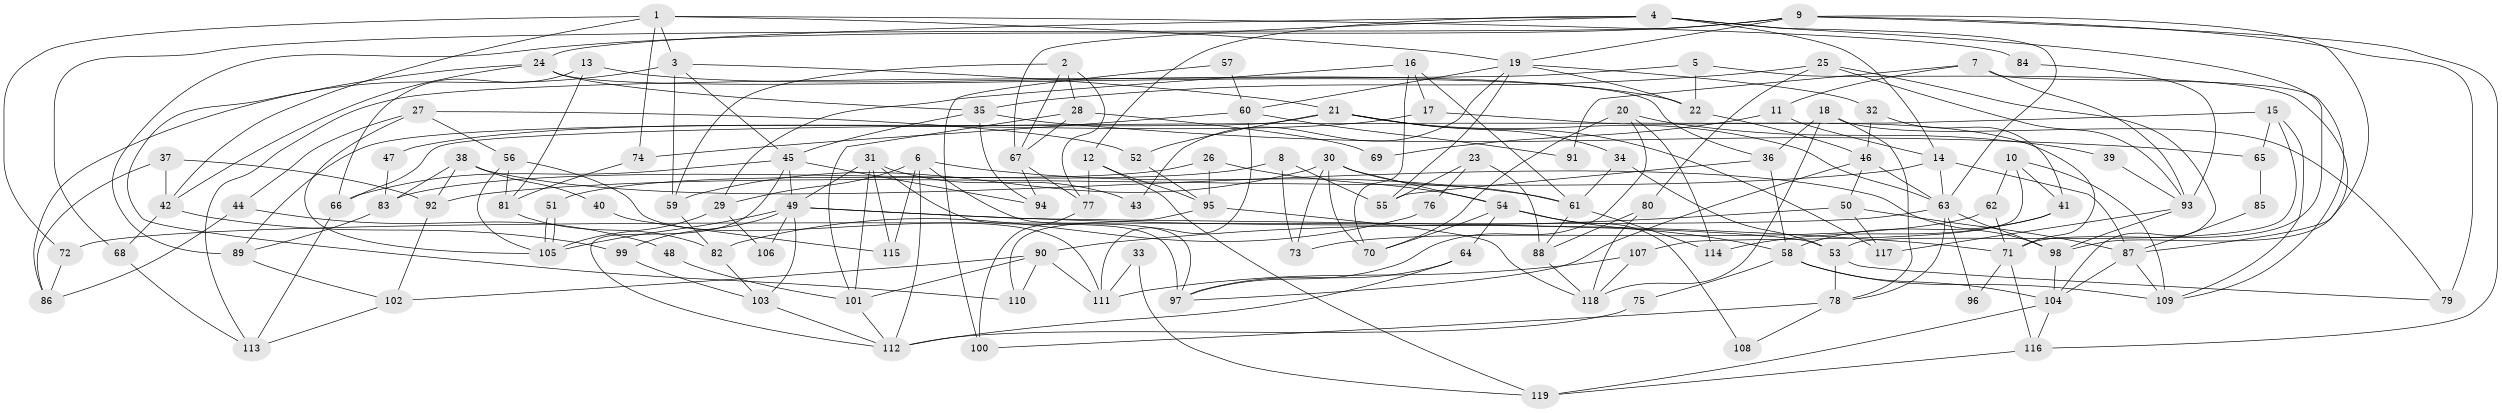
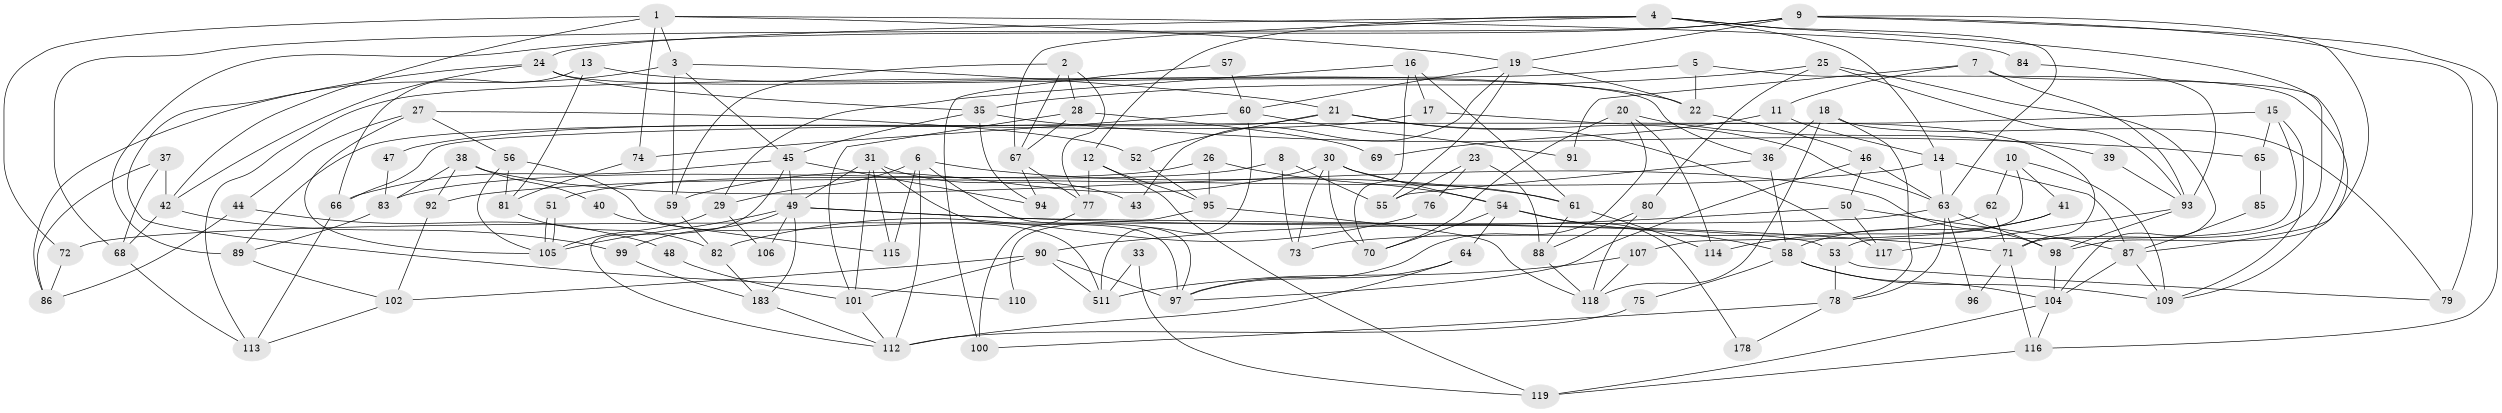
node "32": removed
node "34": removed
edge "37" -- "92": now "37" -- "68"
edge "90" -- "110": now "90" -- "97"
node "103": label "103" -> "183"
node "111": label "111" -> "511"
node "108": label "108" -> "178"
